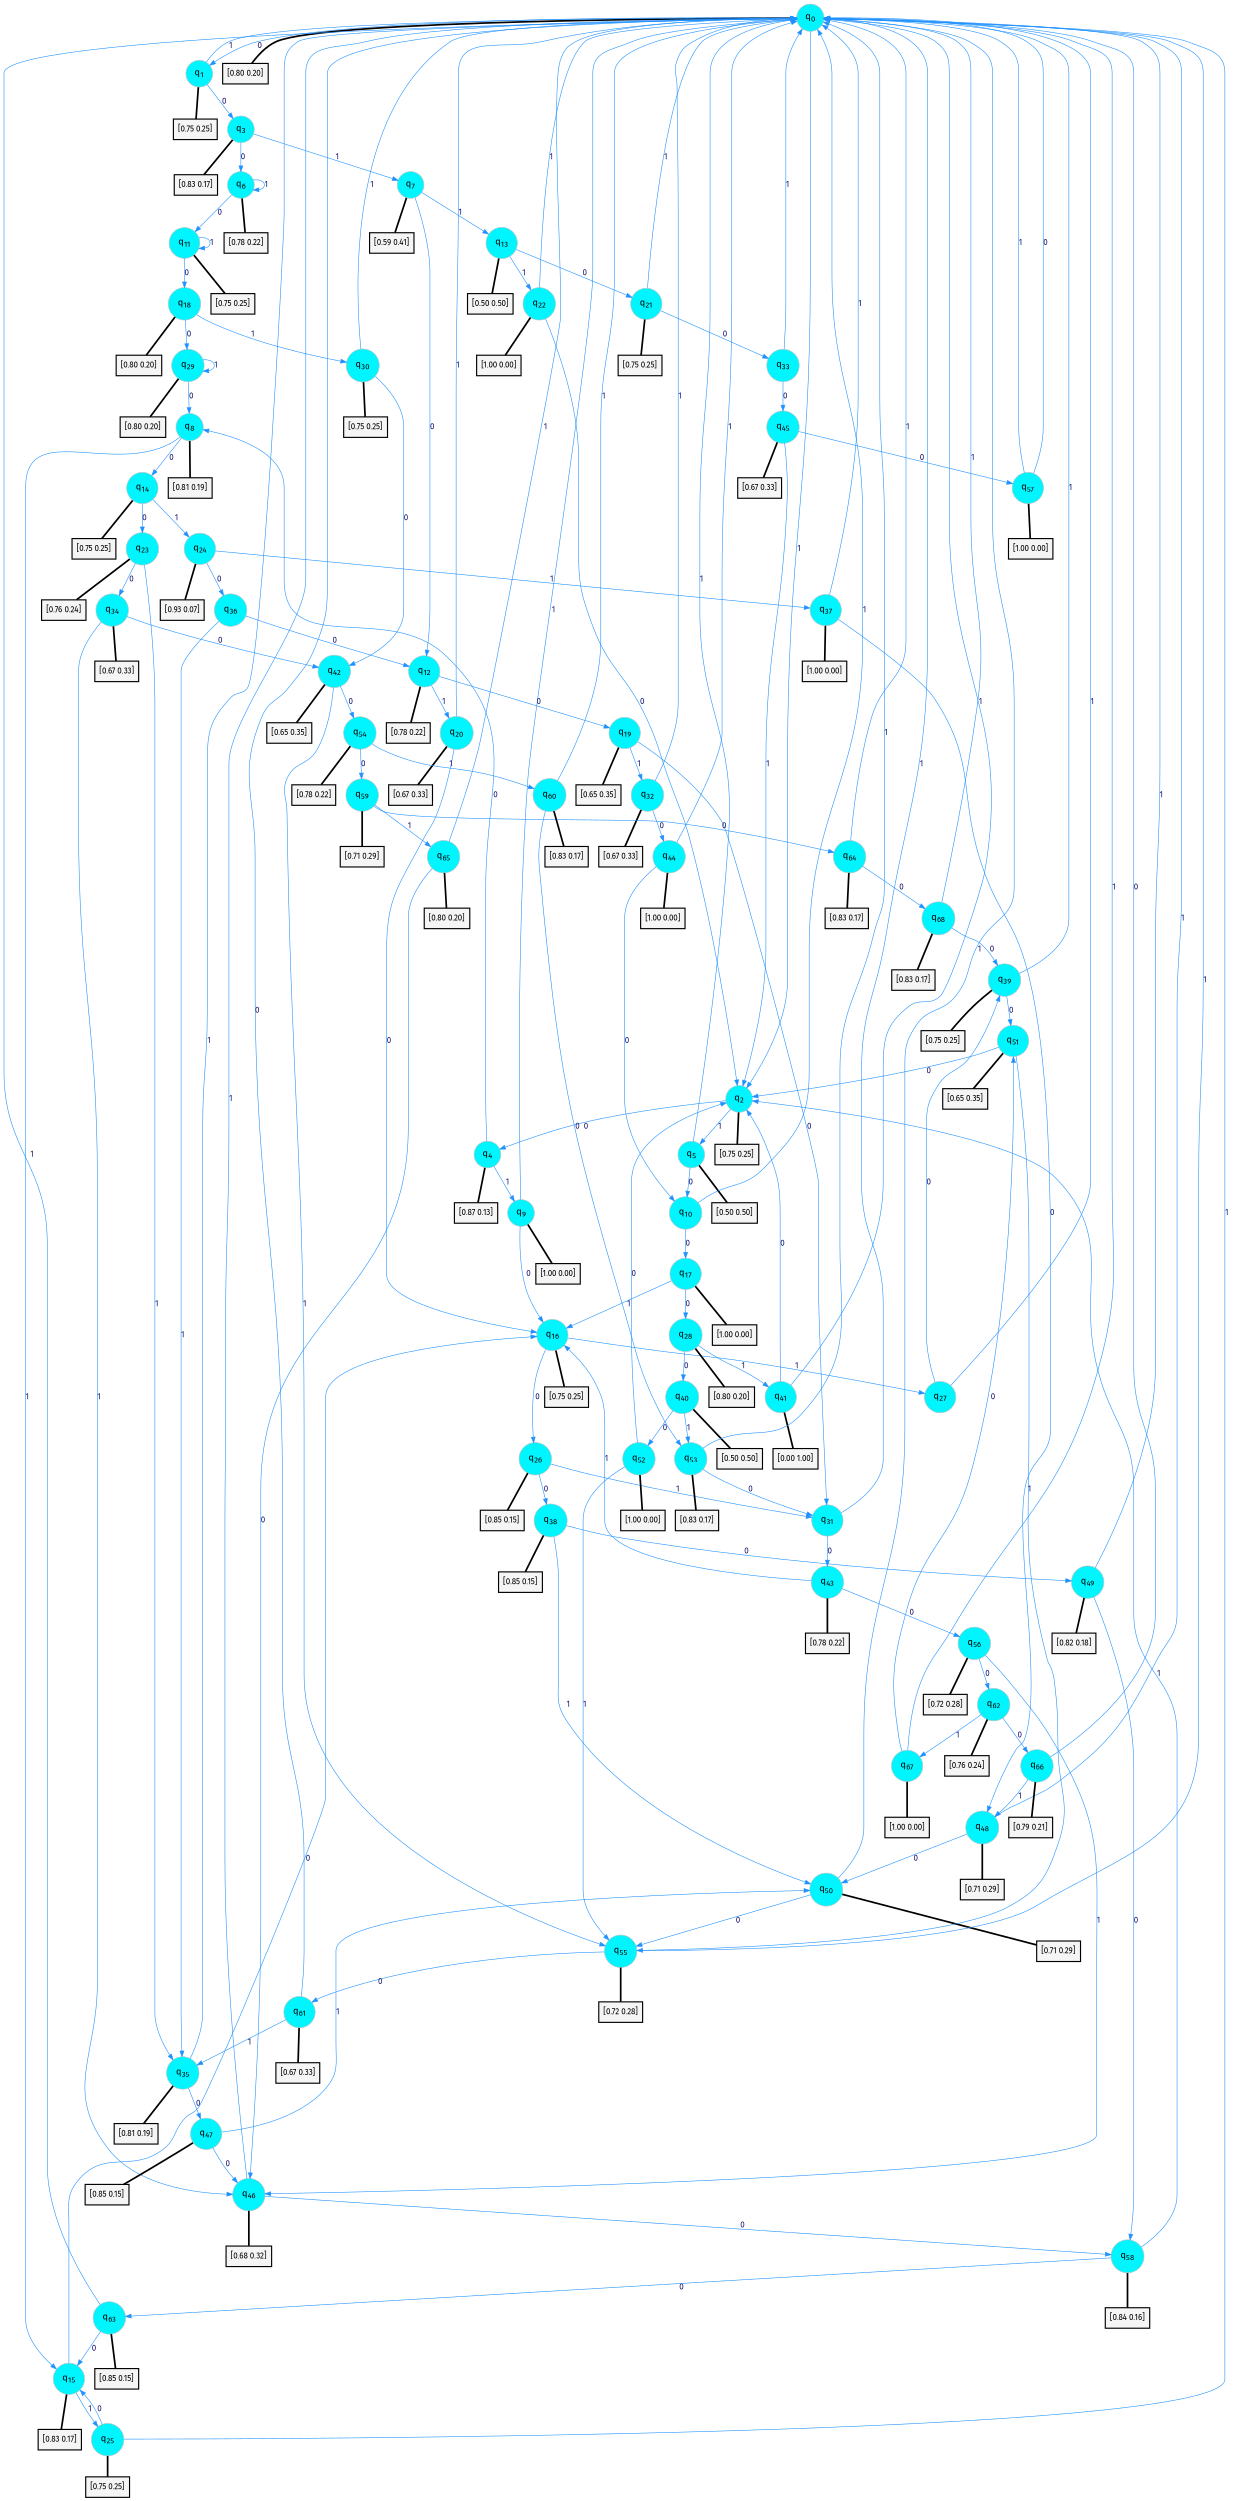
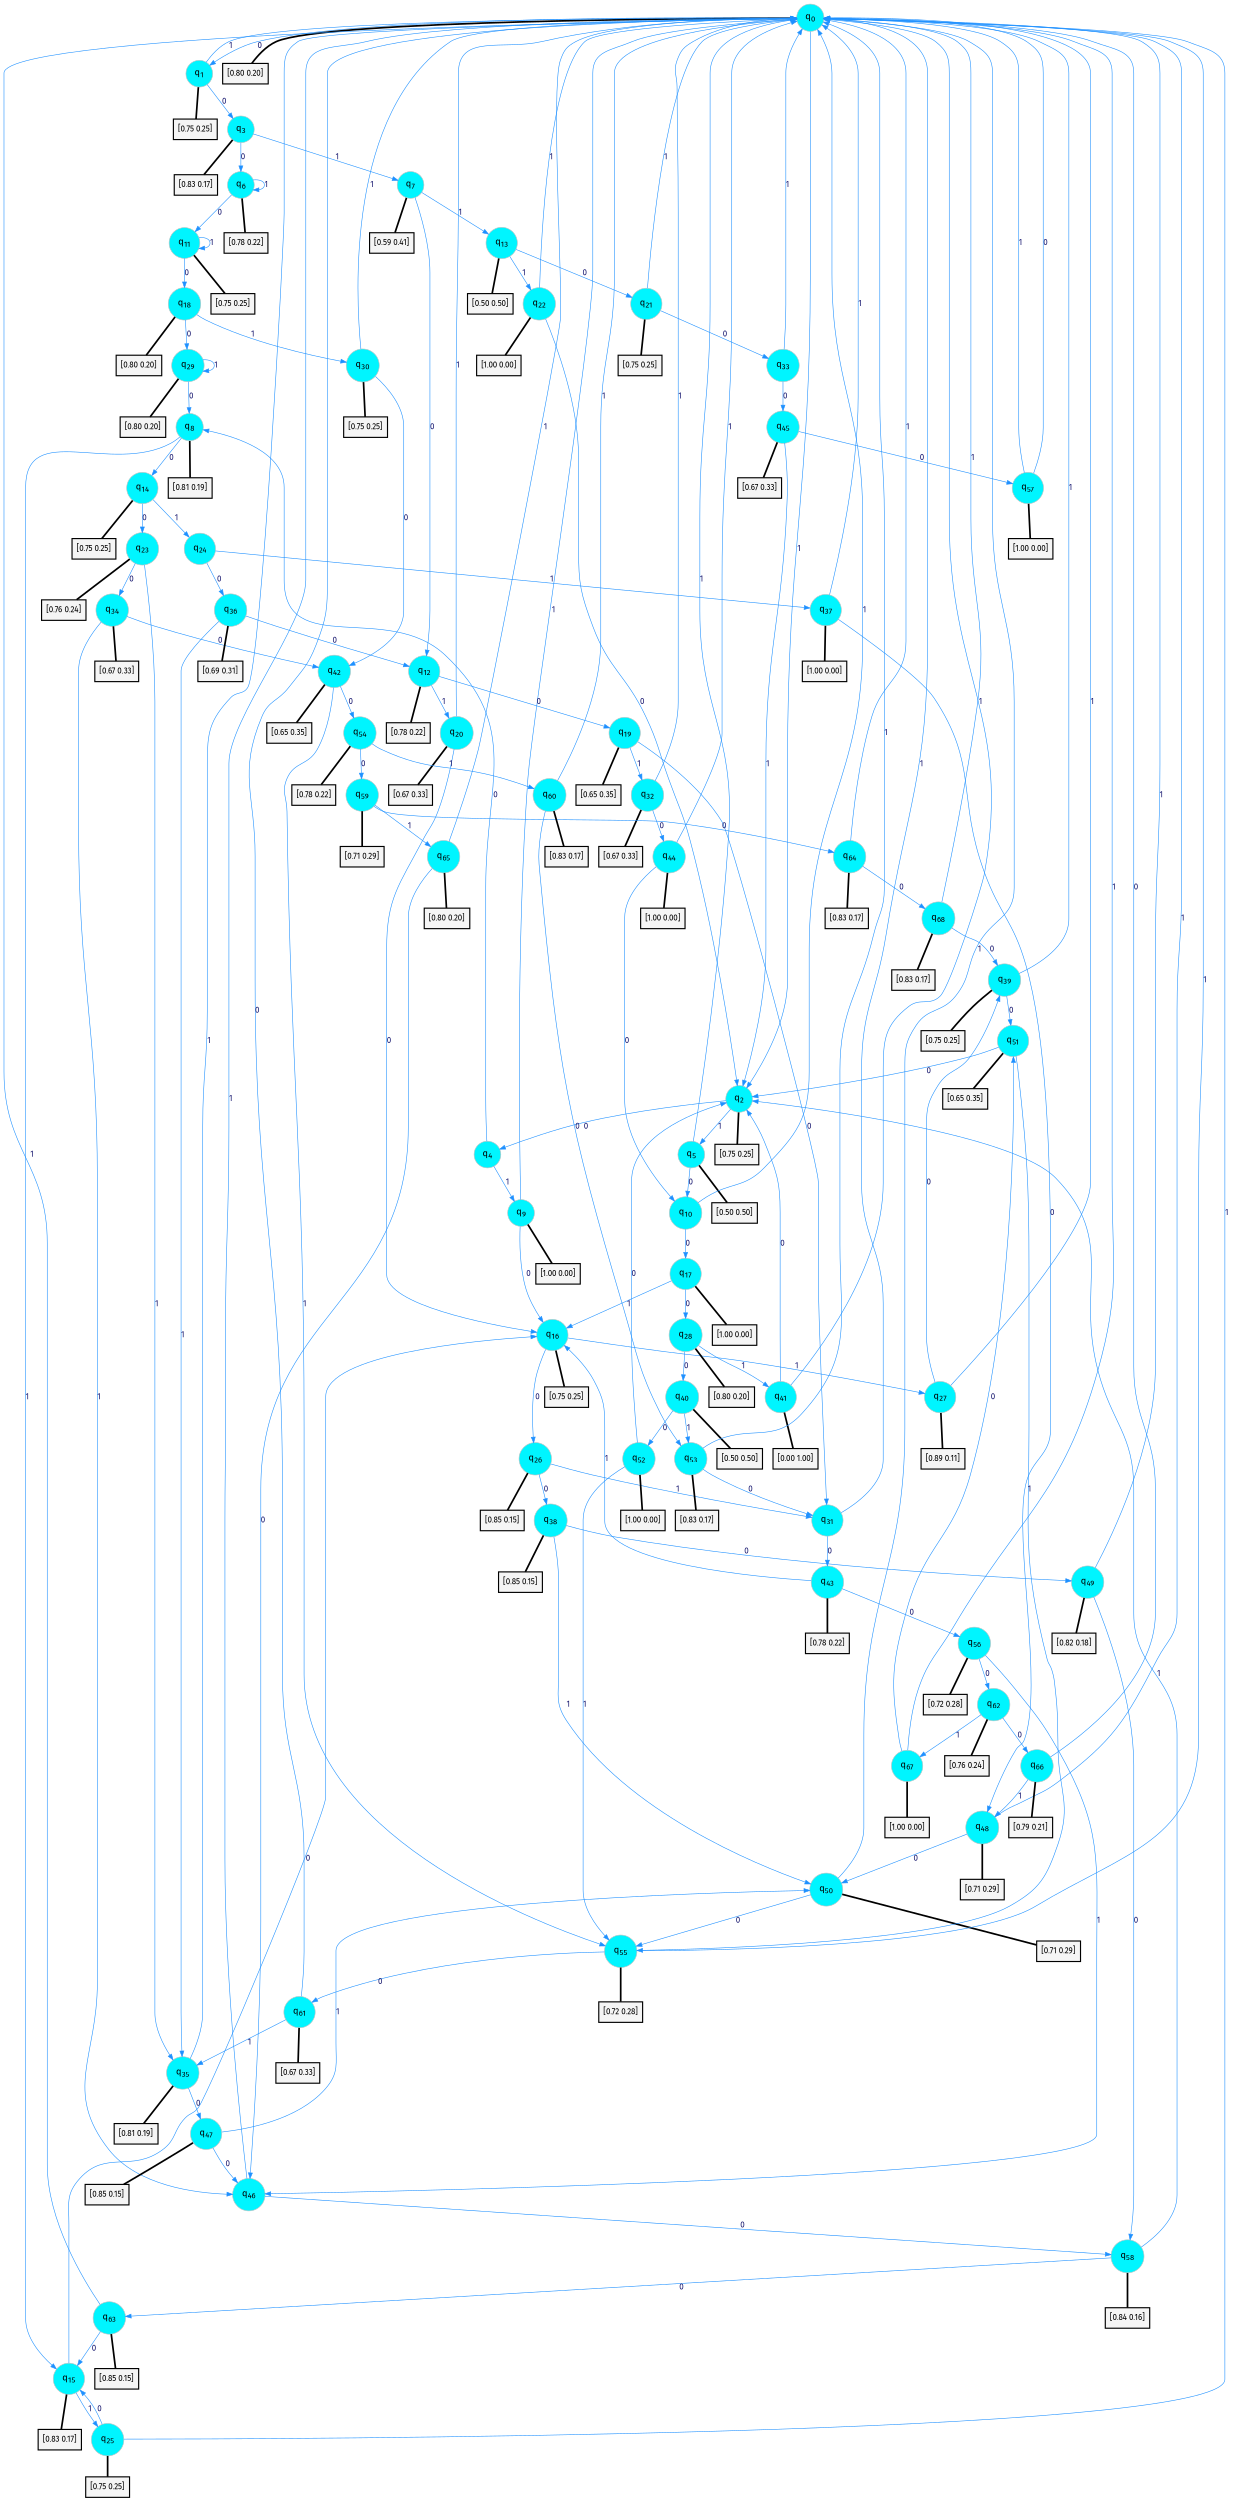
node "[0.93 0.07]": removed
node "[0.69 0.31]": added
node "[0.87 0.13]": removed
node "[0.89 0.11]": added
node "[0.68 0.32]": removed
